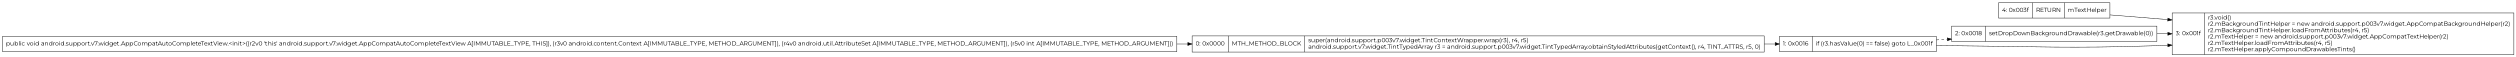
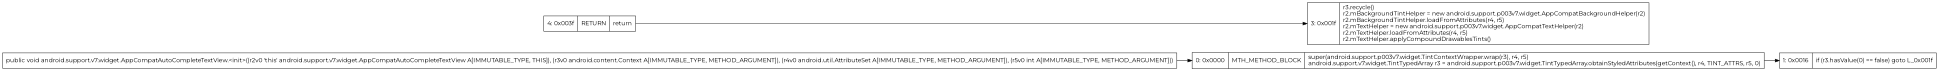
node "4: 0x003f": text "mTextHelper" -> "return"
node "3: 0x001f": text "r3.void()" -> "r3.recycle()"
node "2: 0x0018": removed
edge "1: 0x0016" -> "3: 0x001f": removed
